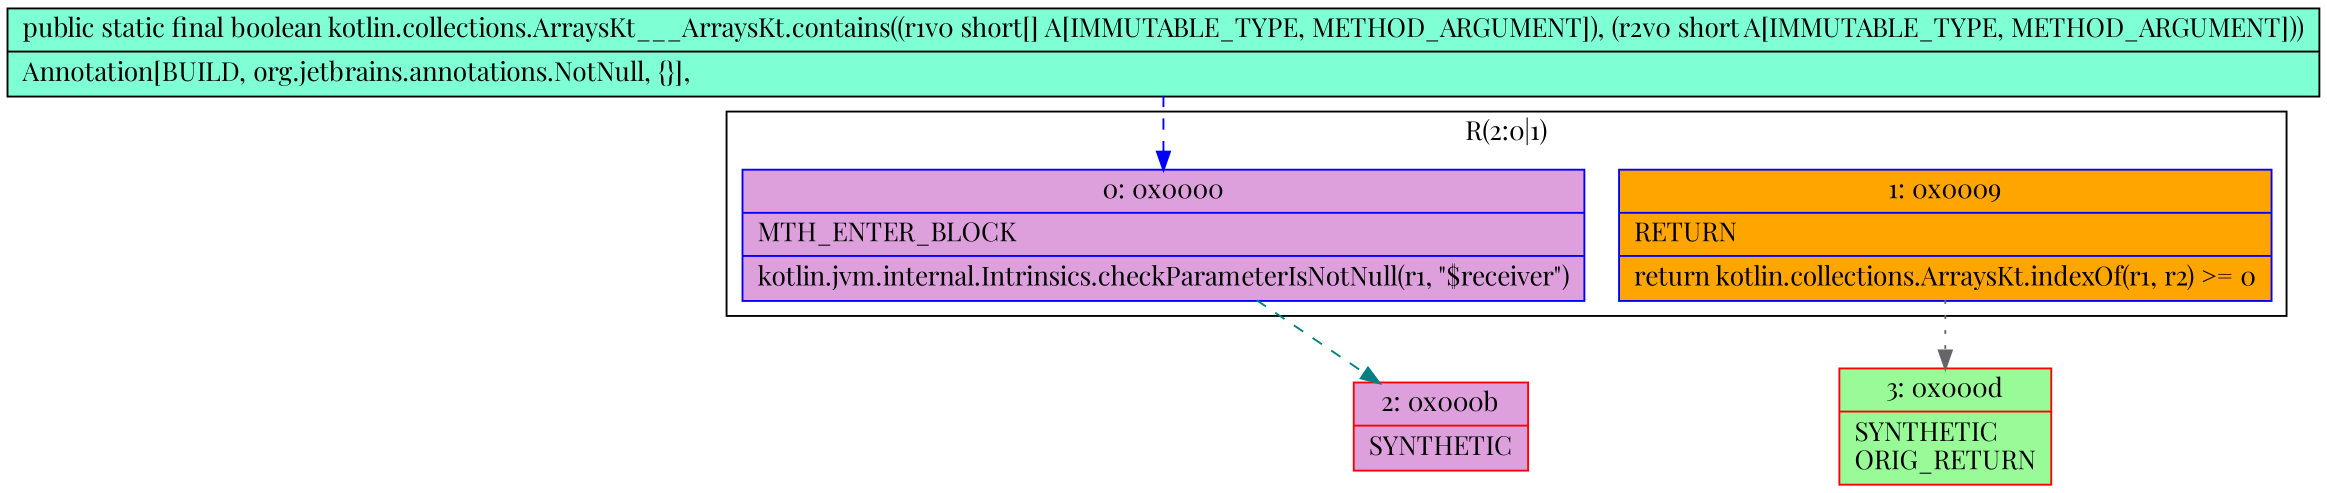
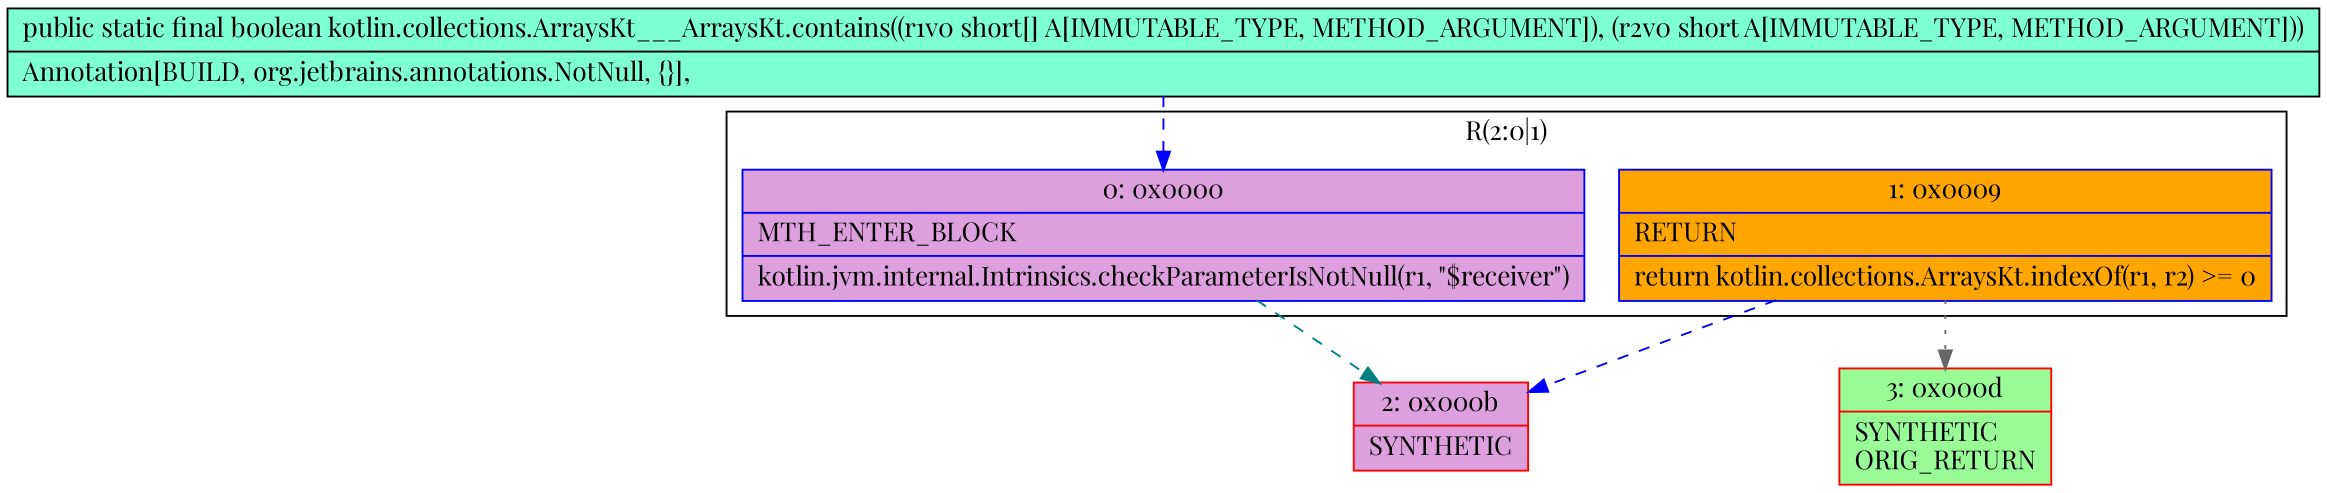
edge "1: 0x0009" -> "2: 0x000b": added
